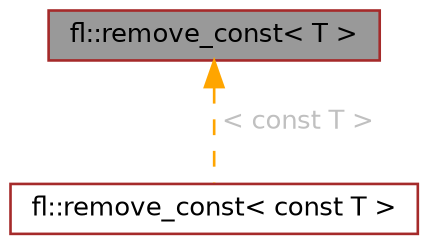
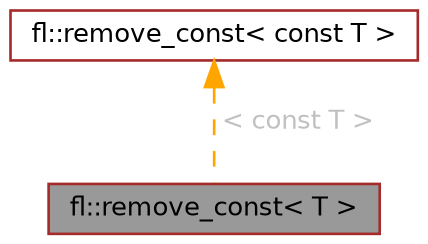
edge "fl::remove_const< const T >" -> "fl::remove_const< T >": reversed
